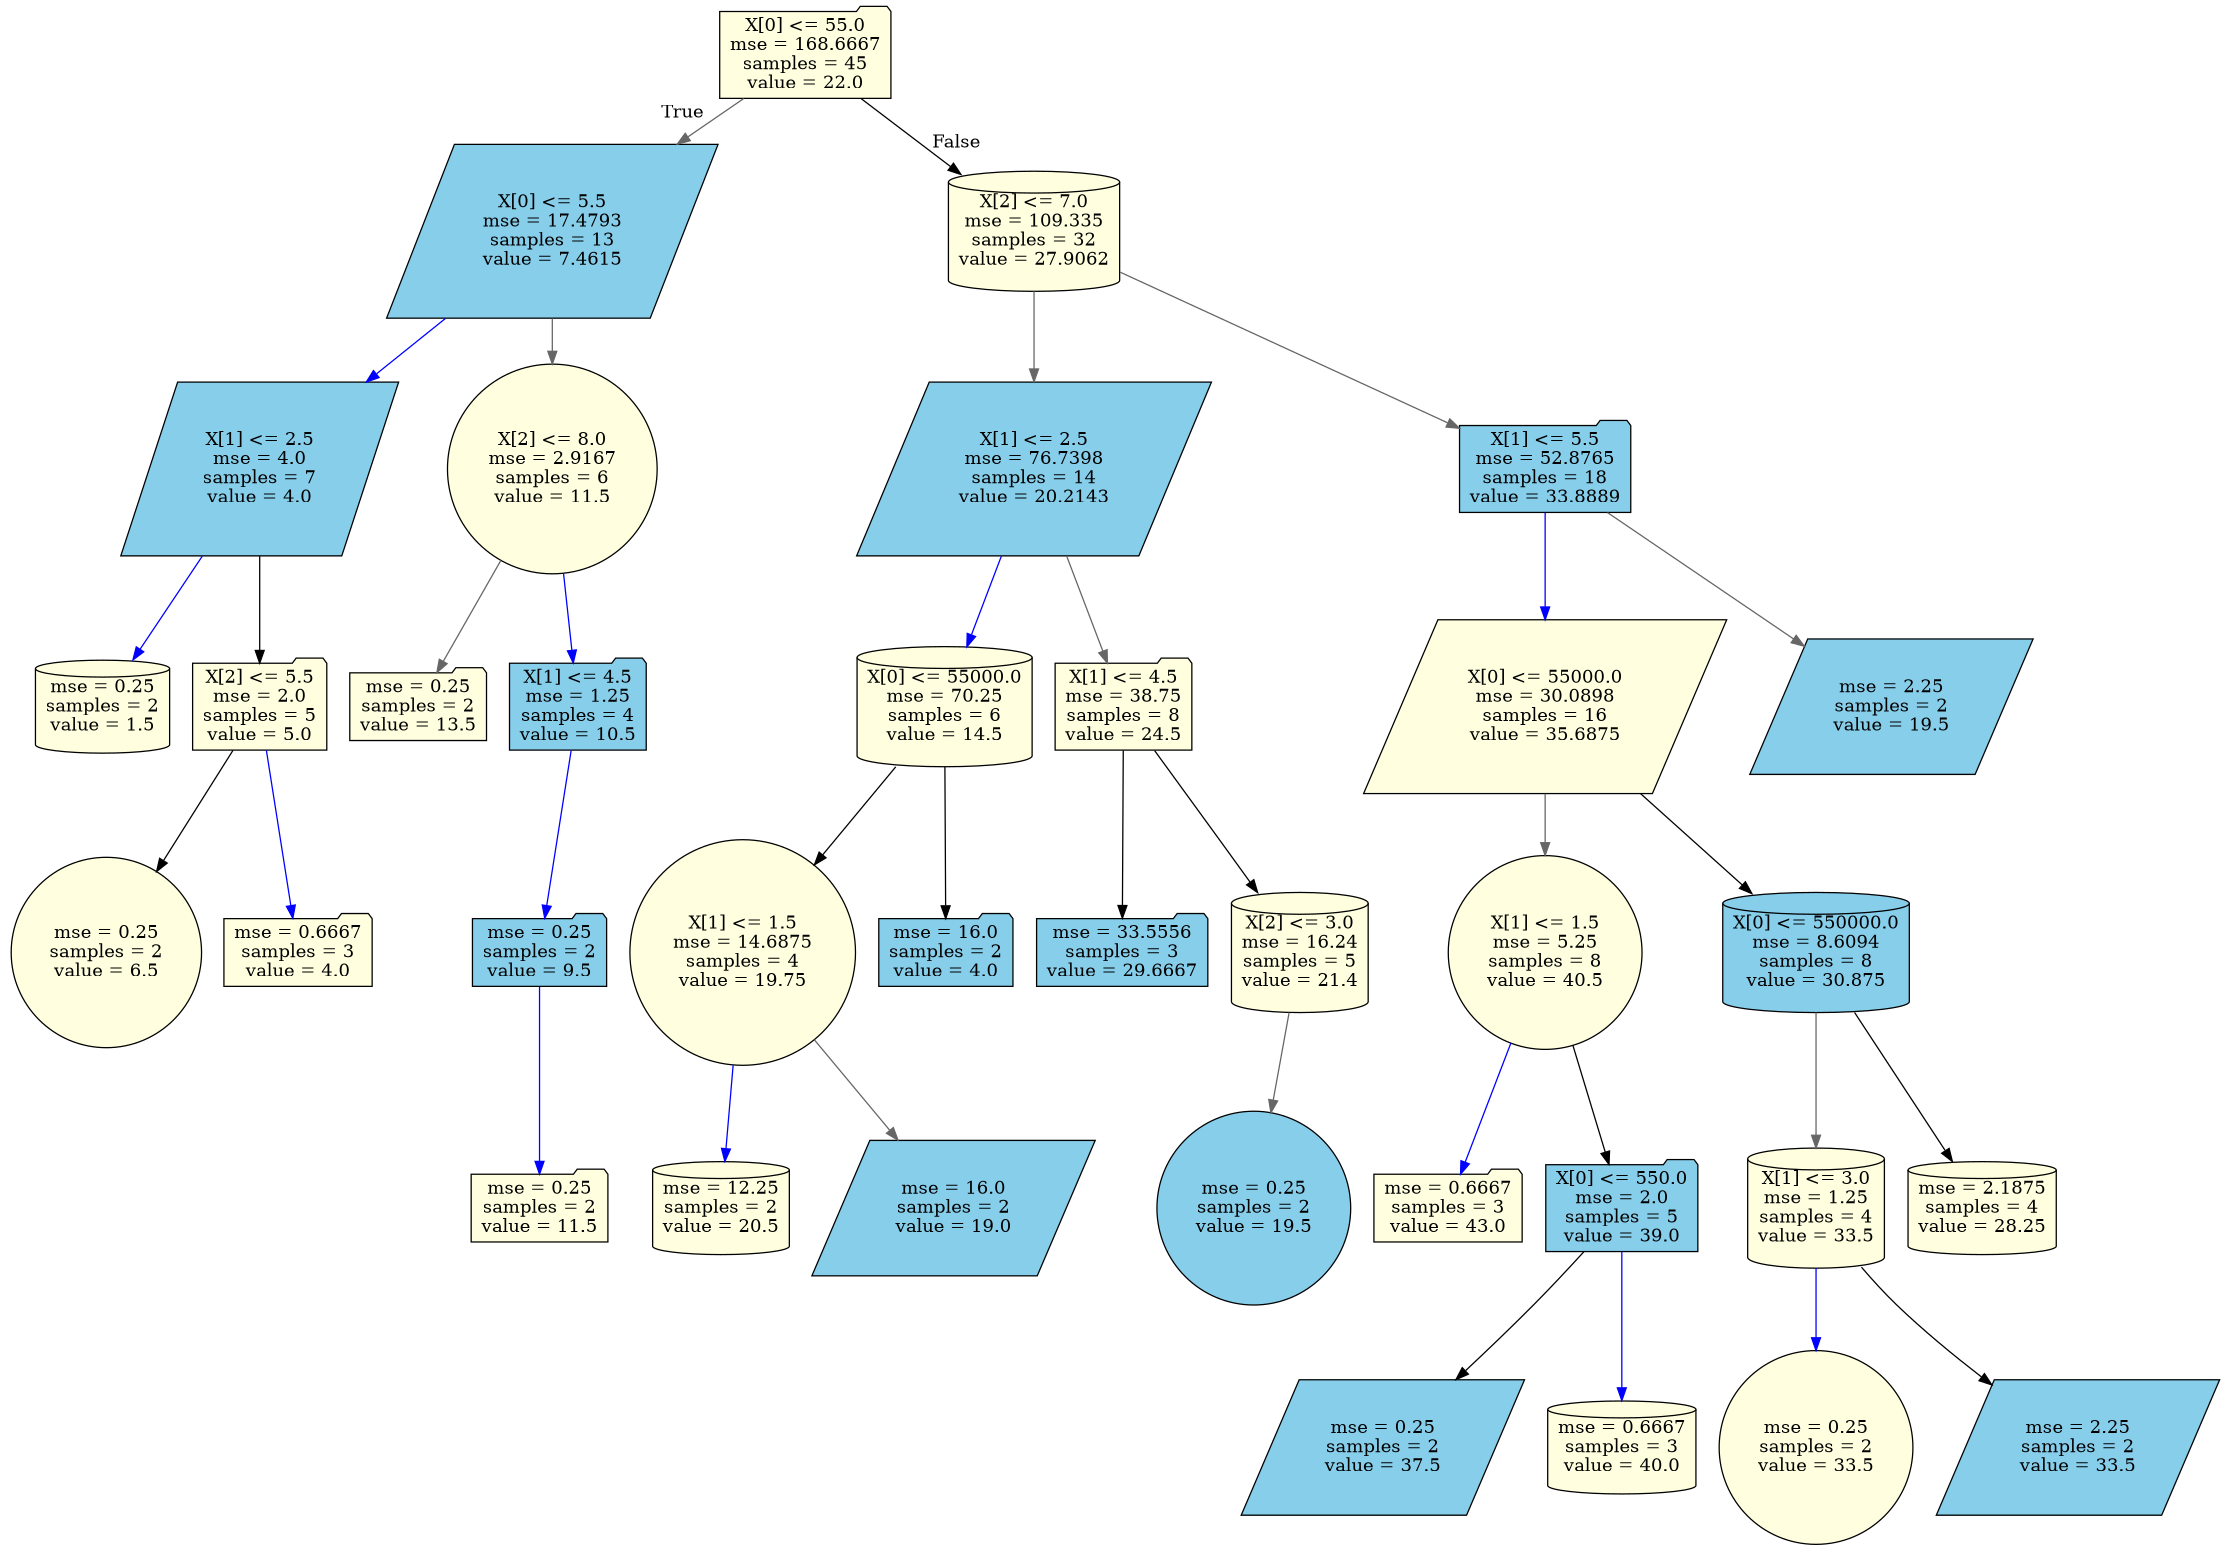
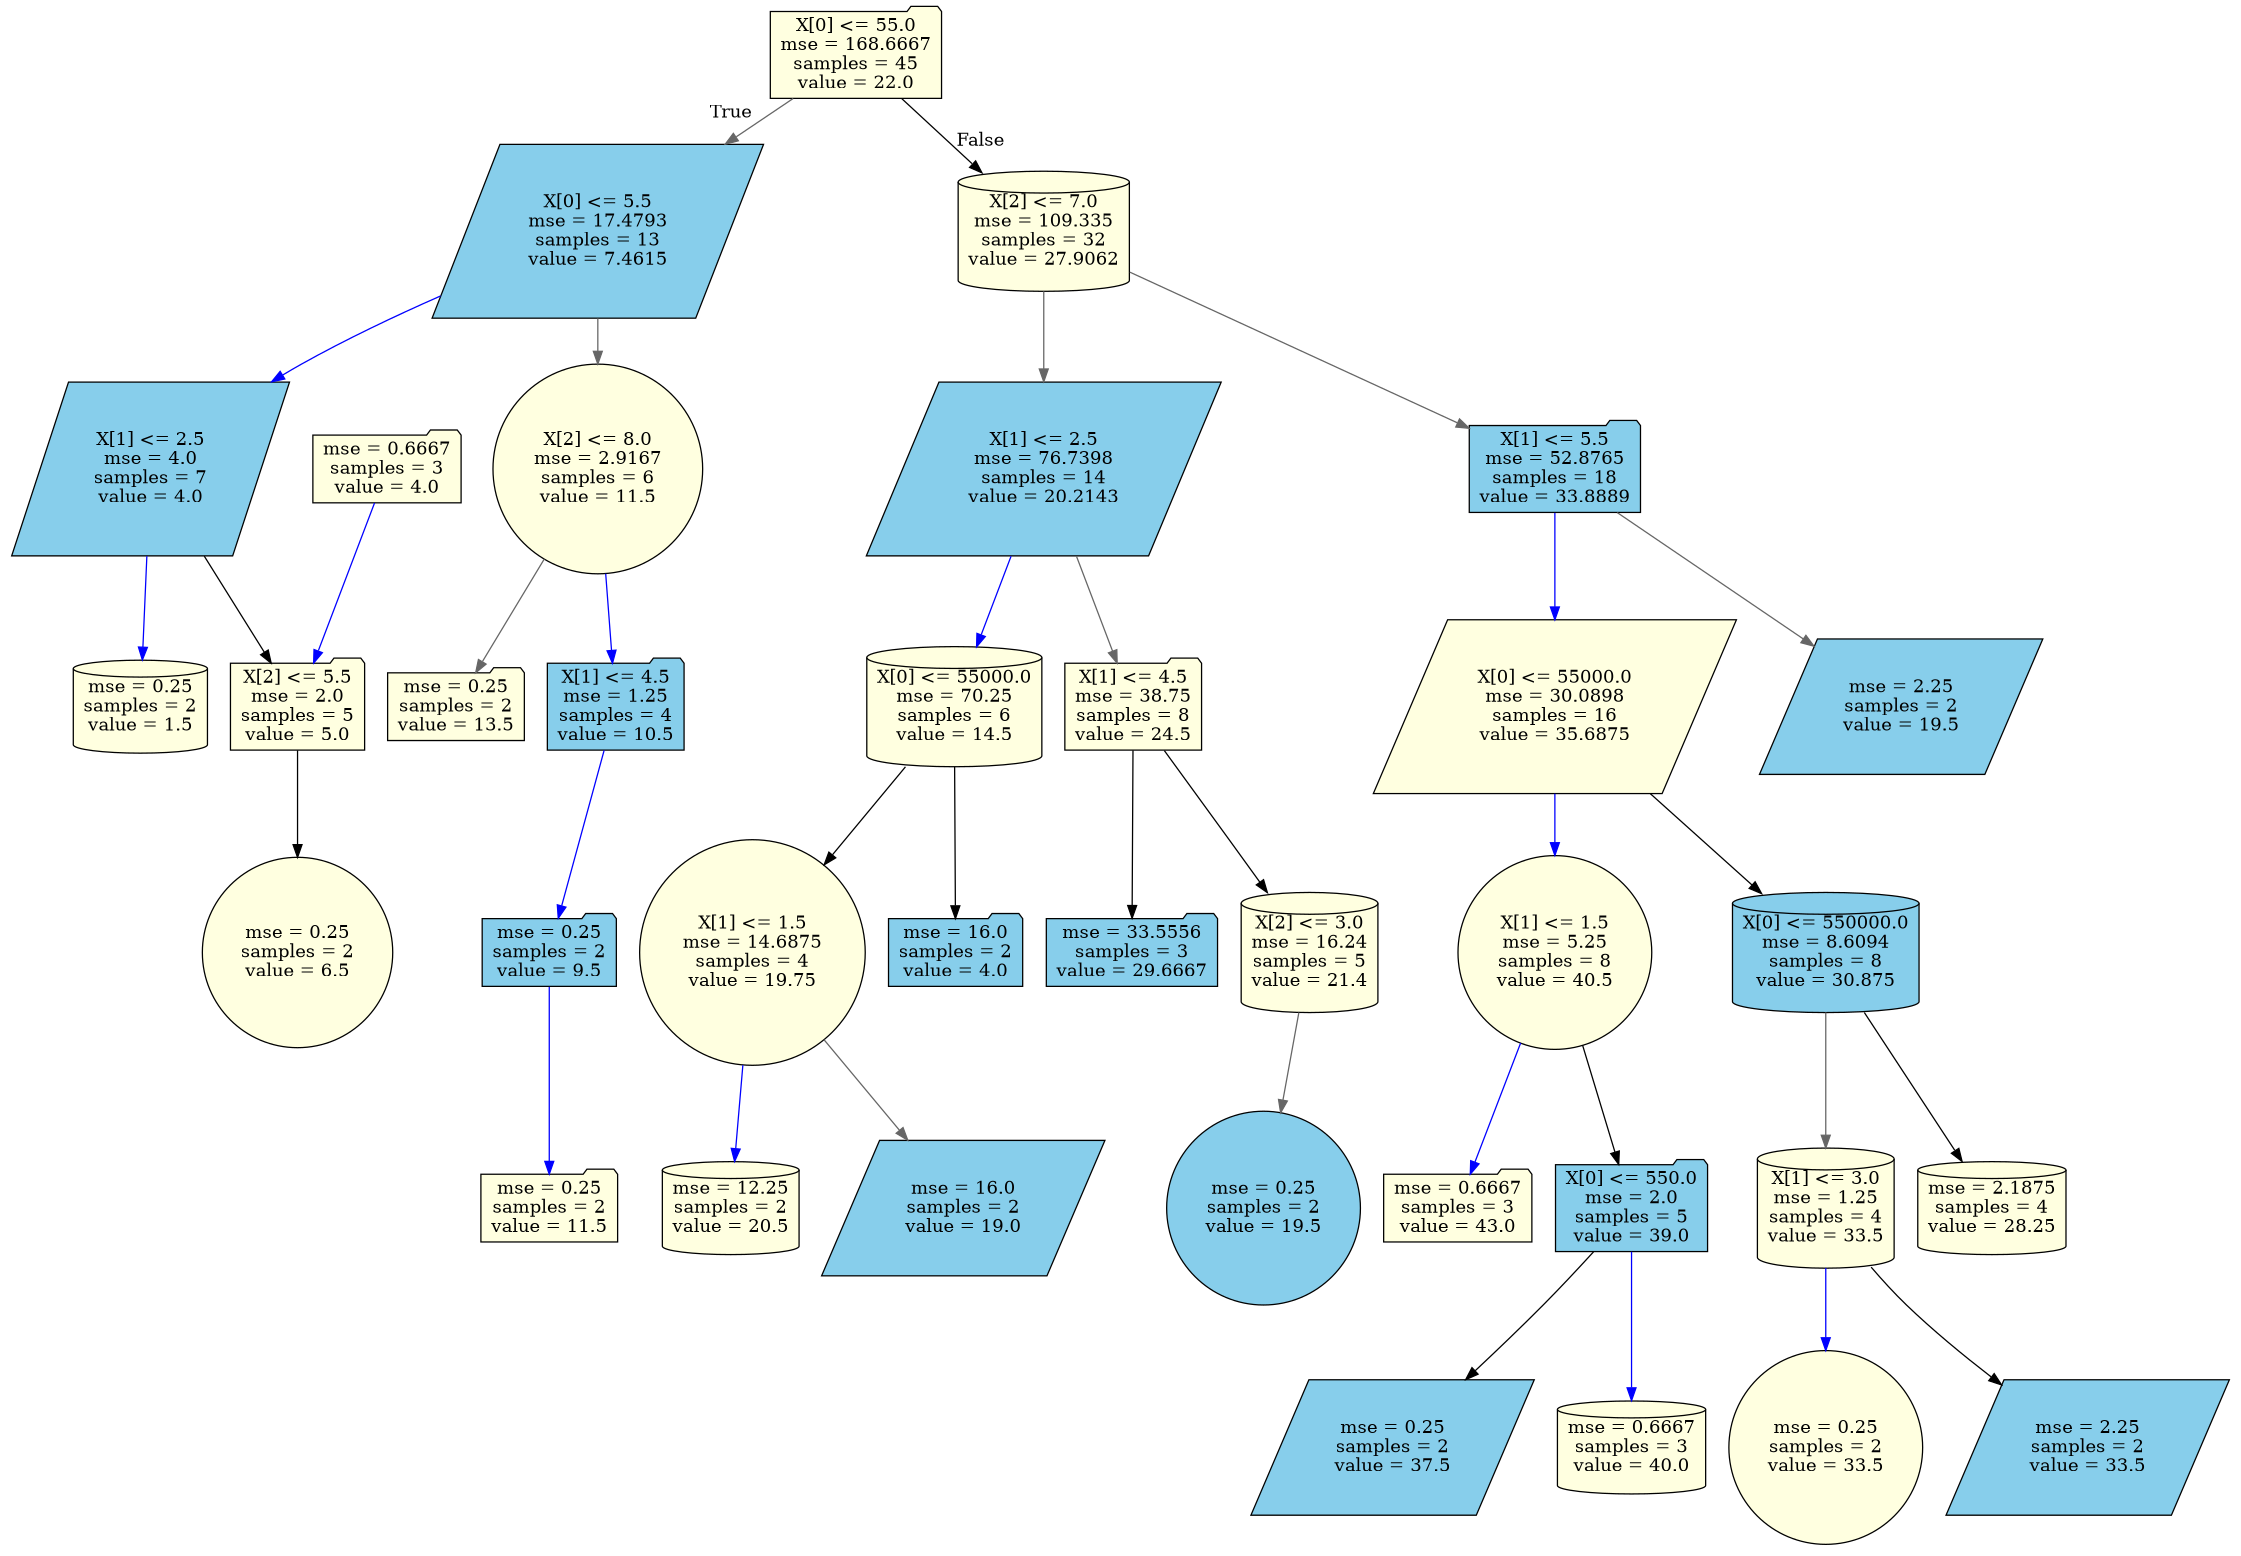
edge "X[0] <= 55000.0 mse = 30.0898 samples = 16 value = 35.6875" -> "X[1] <= 1.5 mse = 5.25 samples = 8 value = 40.5": color gray40 -> blue
edge "X[2] <= 5.5 mse = 2.0 samples = 5 value = 5.0" -> "mse = 0.6667 samples = 3 value = 4.0": reversed
